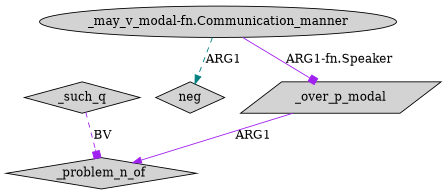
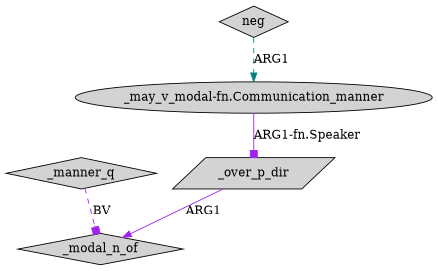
edge "_may_v_modal-fn.Communication_manner" -> "neg": reversed
node "_such_q": label "_such_q" -> "_manner_q"
node "_over_p_modal": label "_over_p_modal" -> "_over_p_dir"
node "_problem_n_of": label "_problem_n_of" -> "_modal_n_of"
